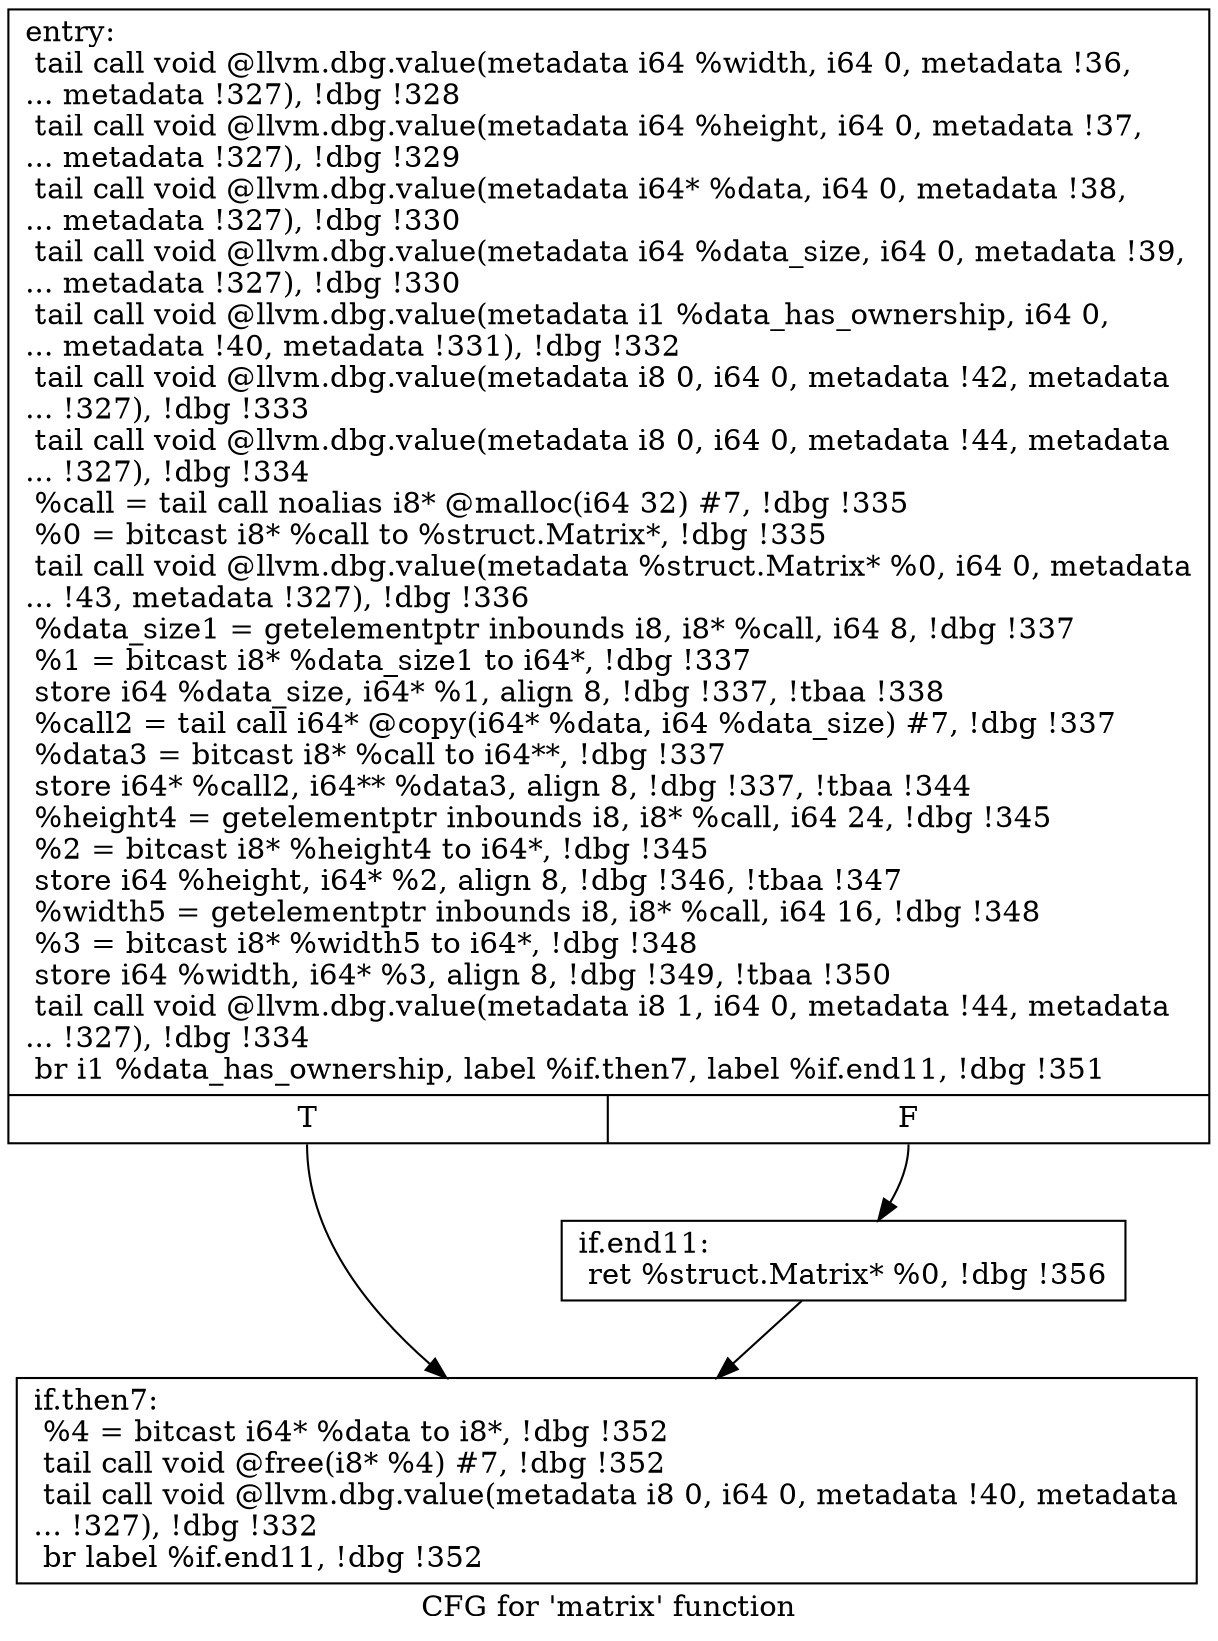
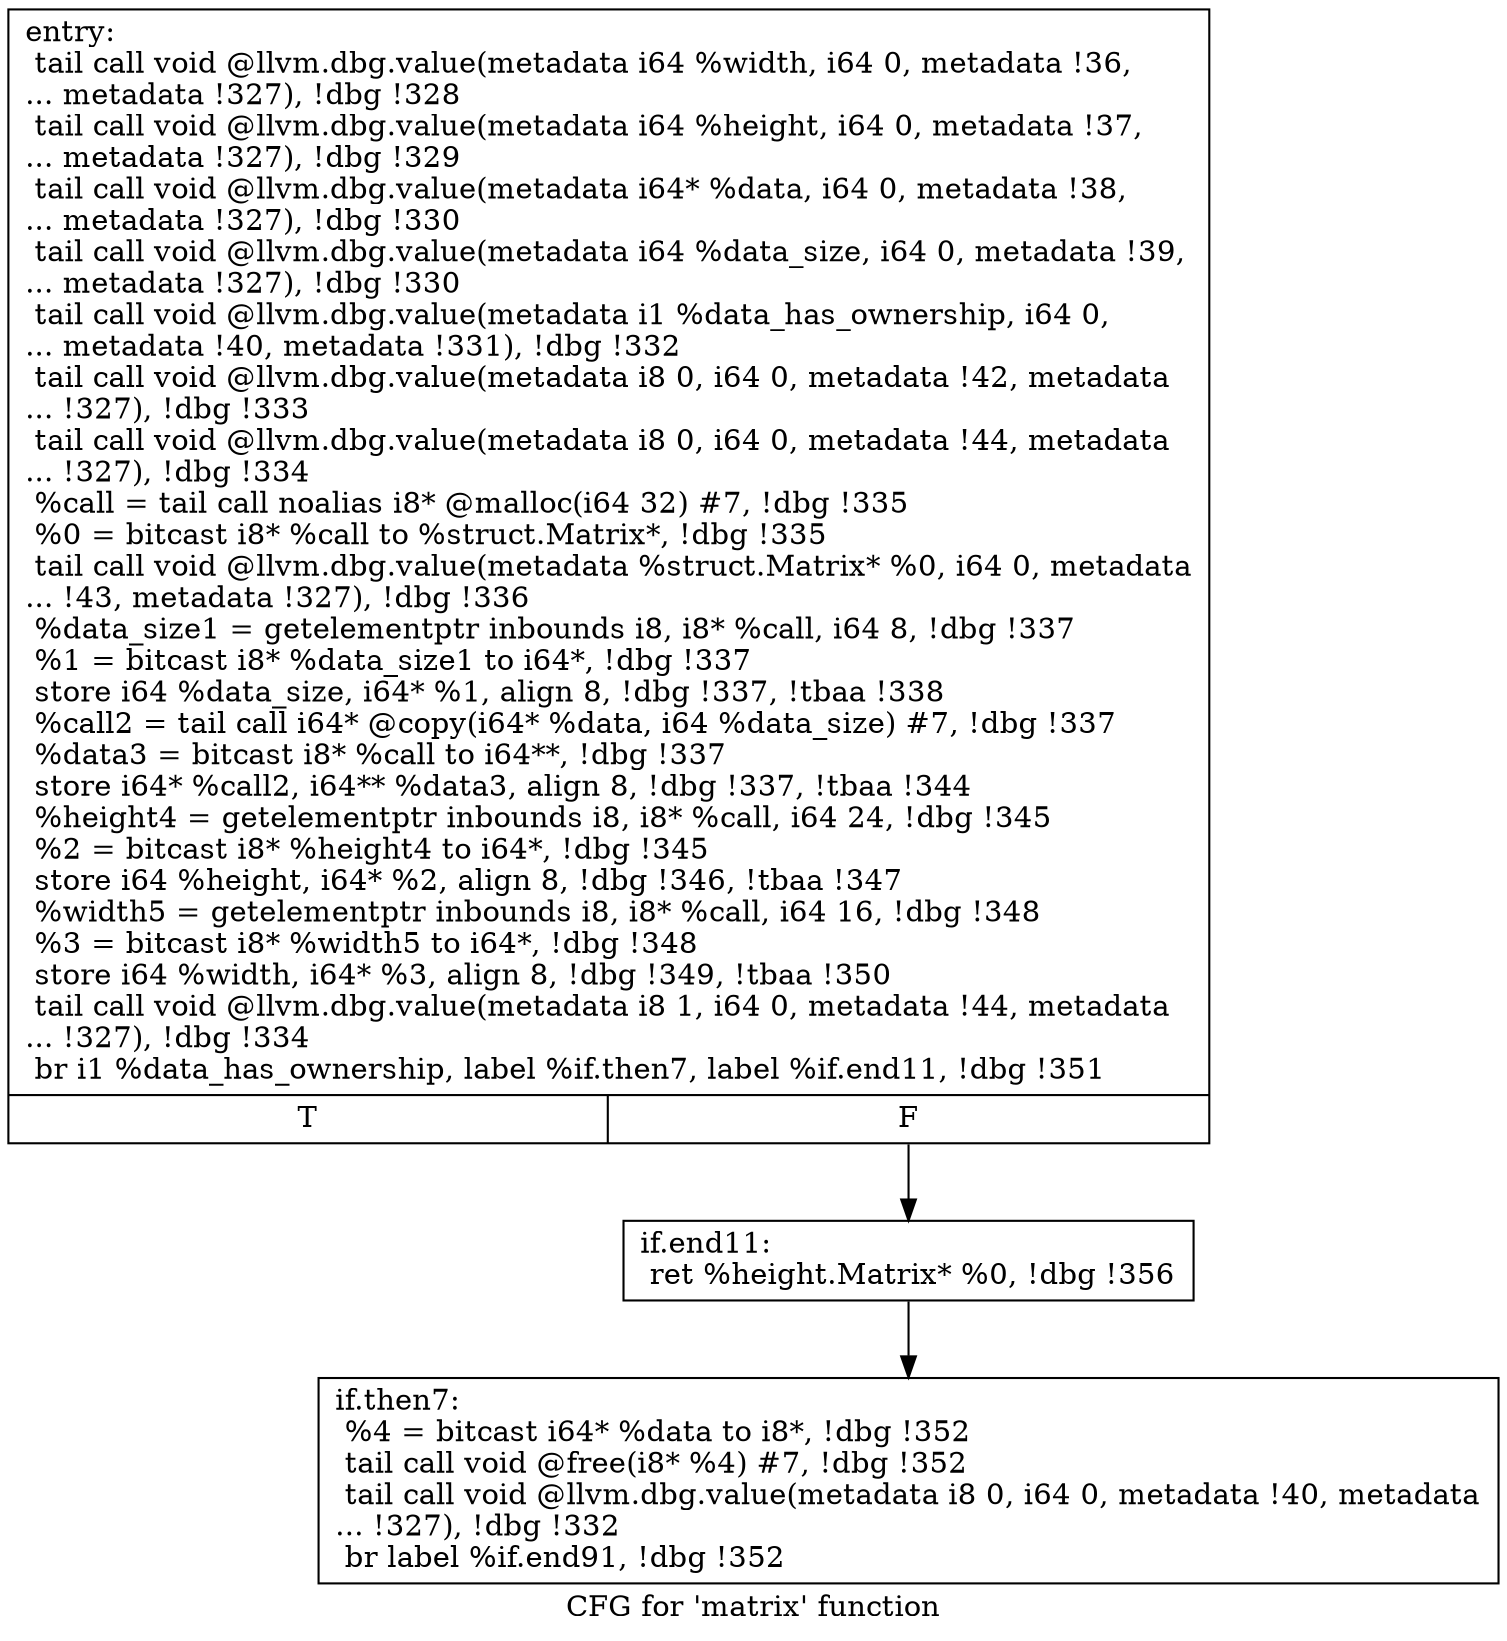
edge "entry:" -> "if.then7:": removed
node "if.end11:": text "ret %struct.Matrix* %0, !dbg !356" -> "ret %height.Matrix* %0, !dbg !356"
node "if.then7:": text "br label %if.end11, !dbg !352" -> "br label %if.end91, !dbg !352"
